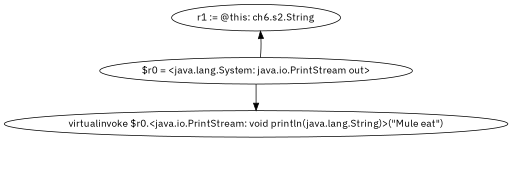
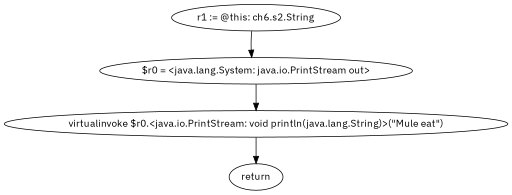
edge "$r0 = <java.lang.System: java.io.PrintStream out>" -> "r1 := @this: ch6.s2.String": reversed
node "return": added
